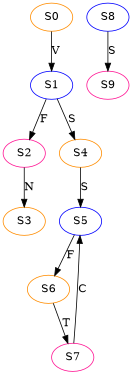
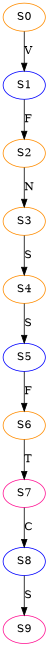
edge "S1" -> "S4": now "S3" -> "S4"
node "S2": color deeppink -> darkorange
edge "S7" -> "S5": now "S7" -> "S8"
